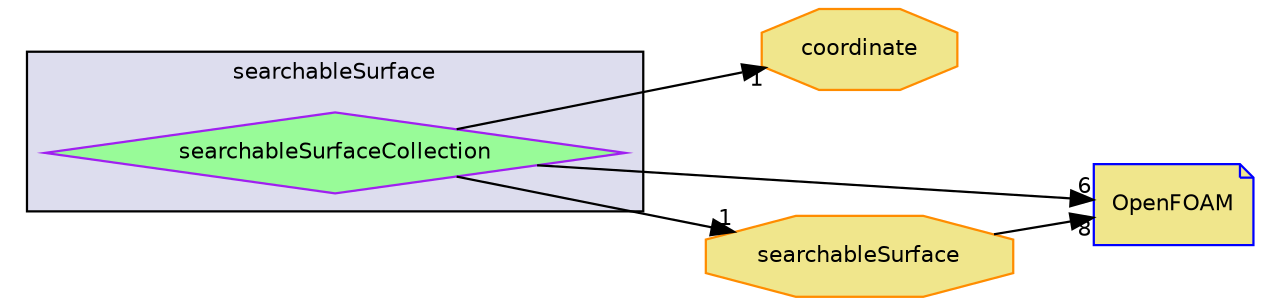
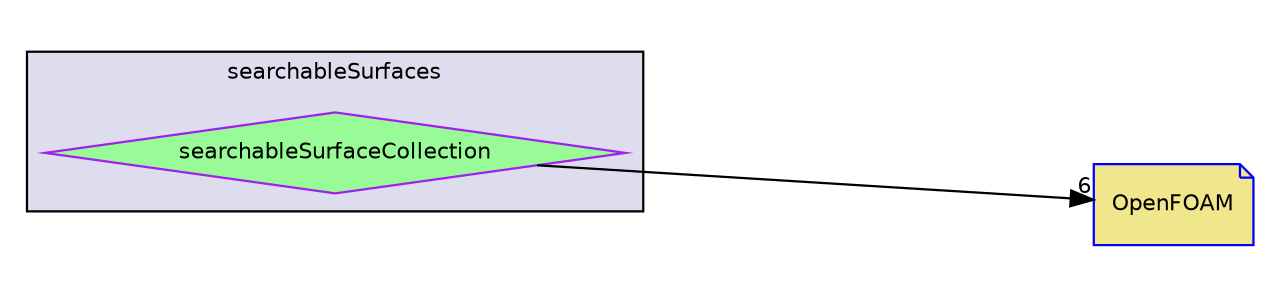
node "coordinate": removed
cluster "searchableSurface": label "searchableSurface" -> "searchableSurfaces"
node "searchableSurface": removed
